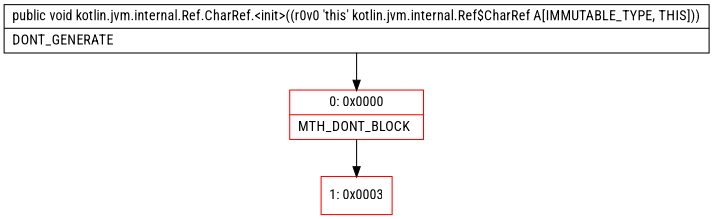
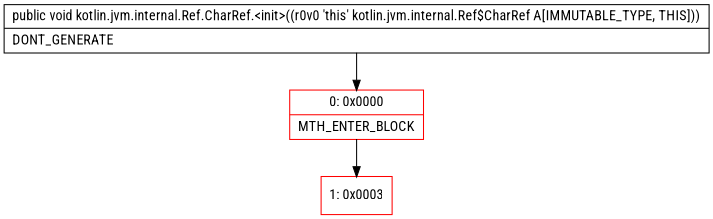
node "0: 0x0000": text "MTH_DONT_BLOCK" -> "MTH_ENTER_BLOCK"
